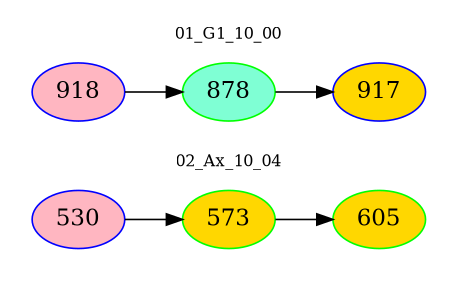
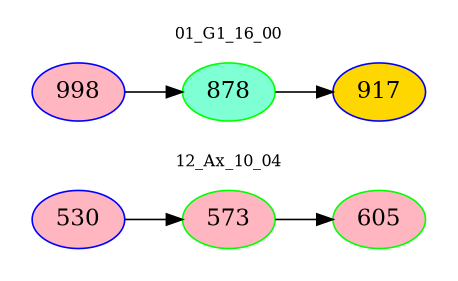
cluster "01_G1_10_00": label "01_G1_10_00" -> "01_G1_16_00"
node "918": label "918" -> "998"
cluster "02_Ax_10_04": label "02_Ax_10_04" -> "12_Ax_10_04"
node "573": fillcolor gold -> lightpink
node "605": fillcolor gold -> lightpink
